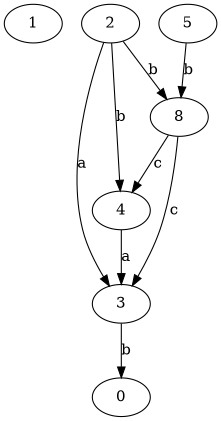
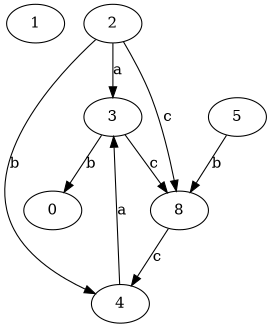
edge "2" -> "8": label "b" -> "c"
edge "8" -> "3": reversed
